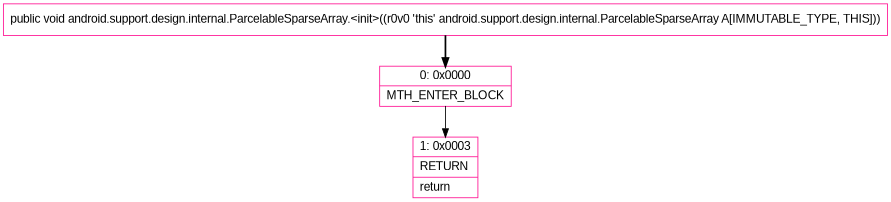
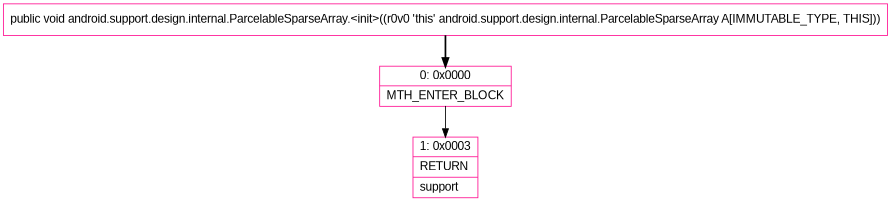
node "1: 0x0003": text "return" -> "support"
